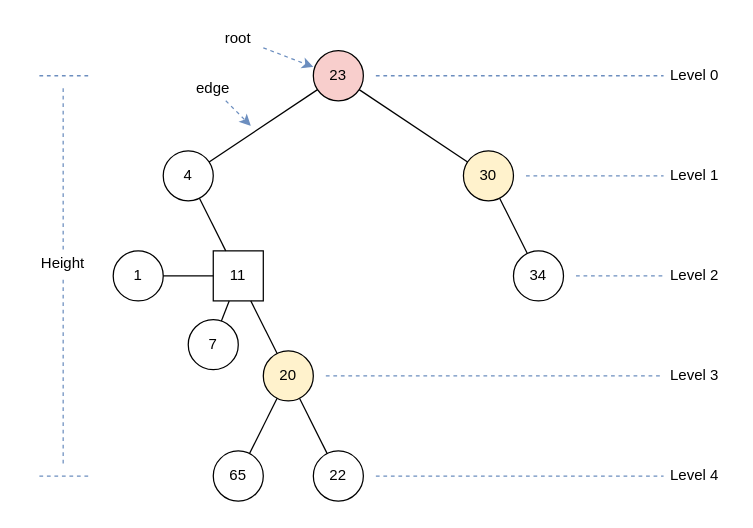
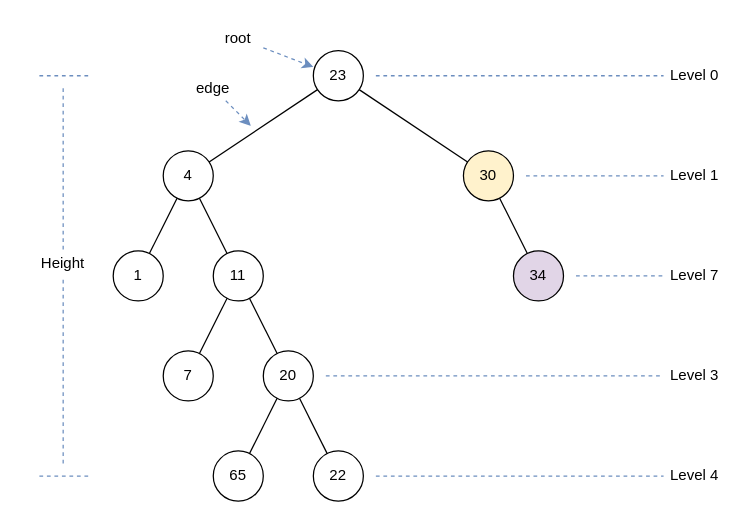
node "23": fillcolor #f8cecc -> #ffffff
edge "1" -- "11": now "1" -- "4"
node "11": shape rectangle -> ellipse
node "34": fillcolor #ffffff -> #e1d5e7
node "Level 2": label "Level 2" -> "Level 7"
node "7": moved (213, 344) -> (188, 376)
node "20": fillcolor #fff2cc -> #ffffff
